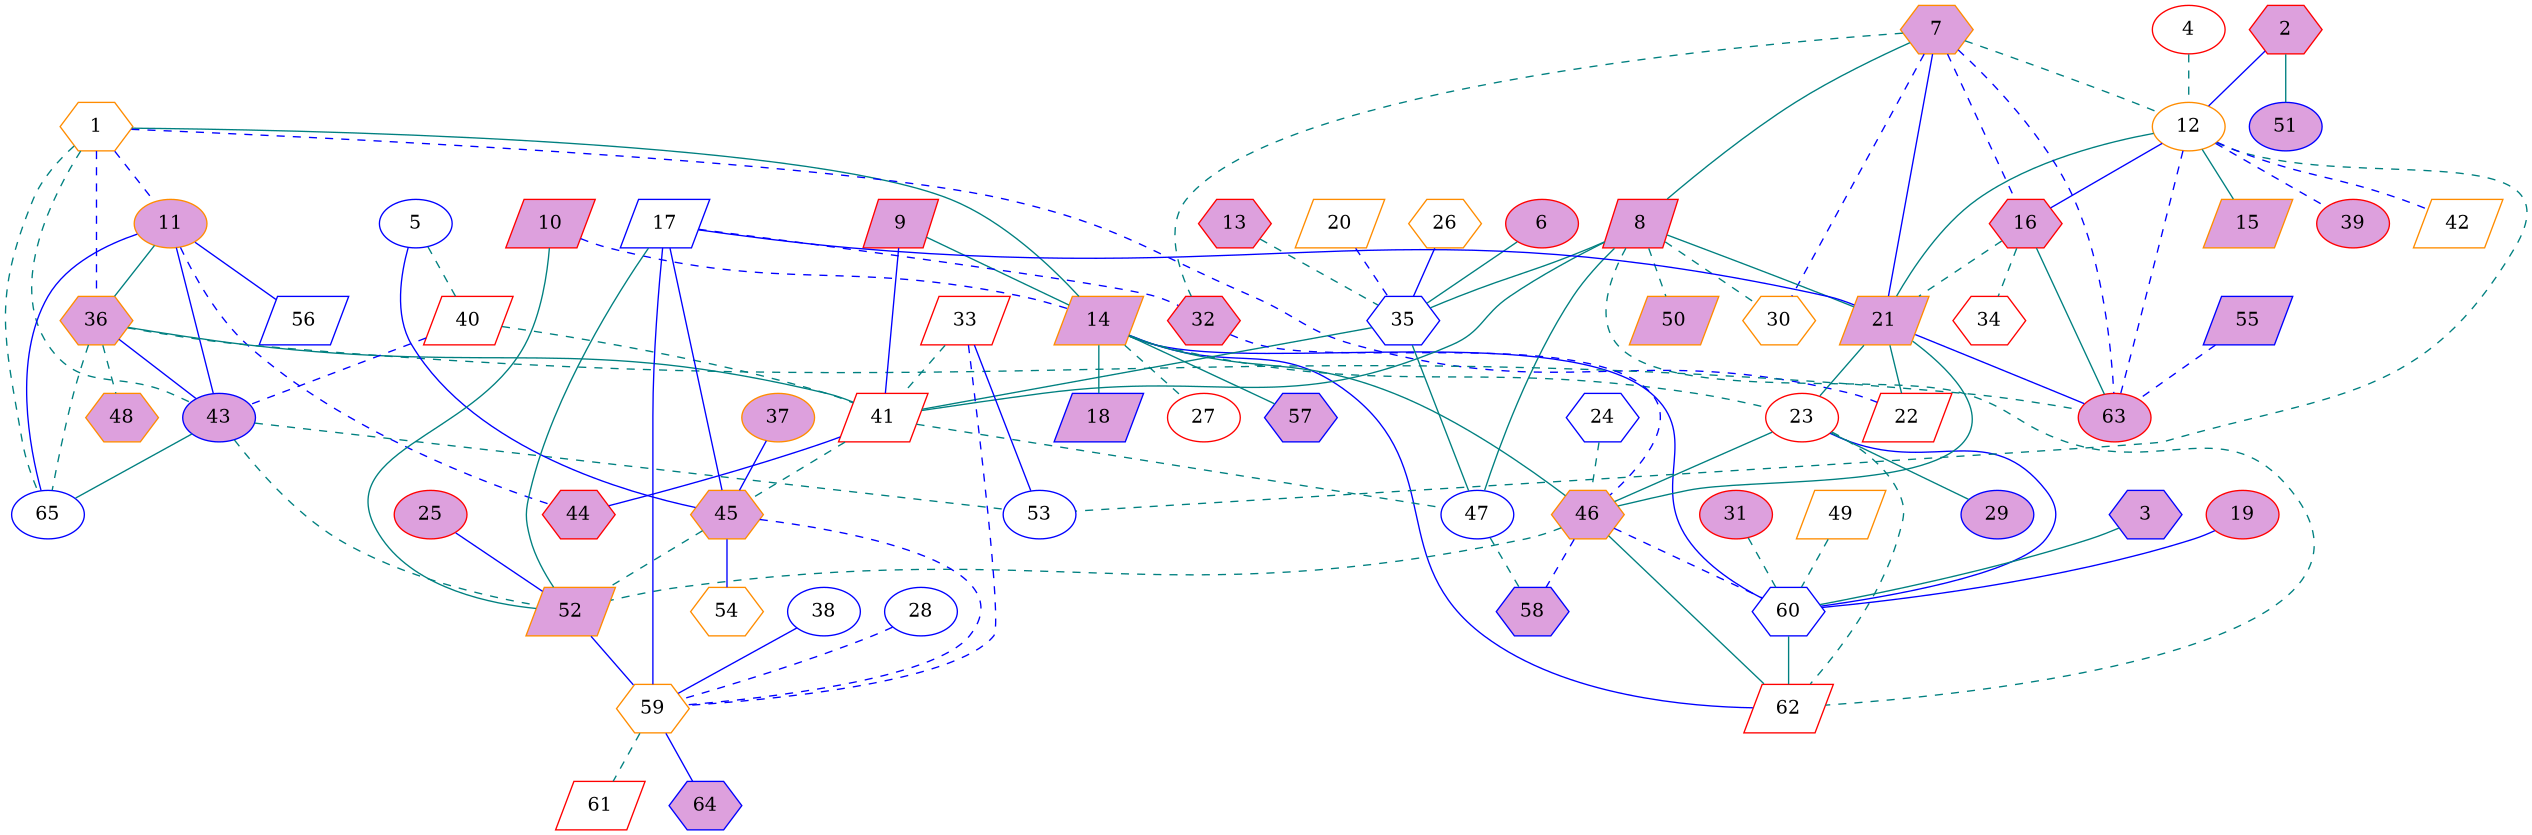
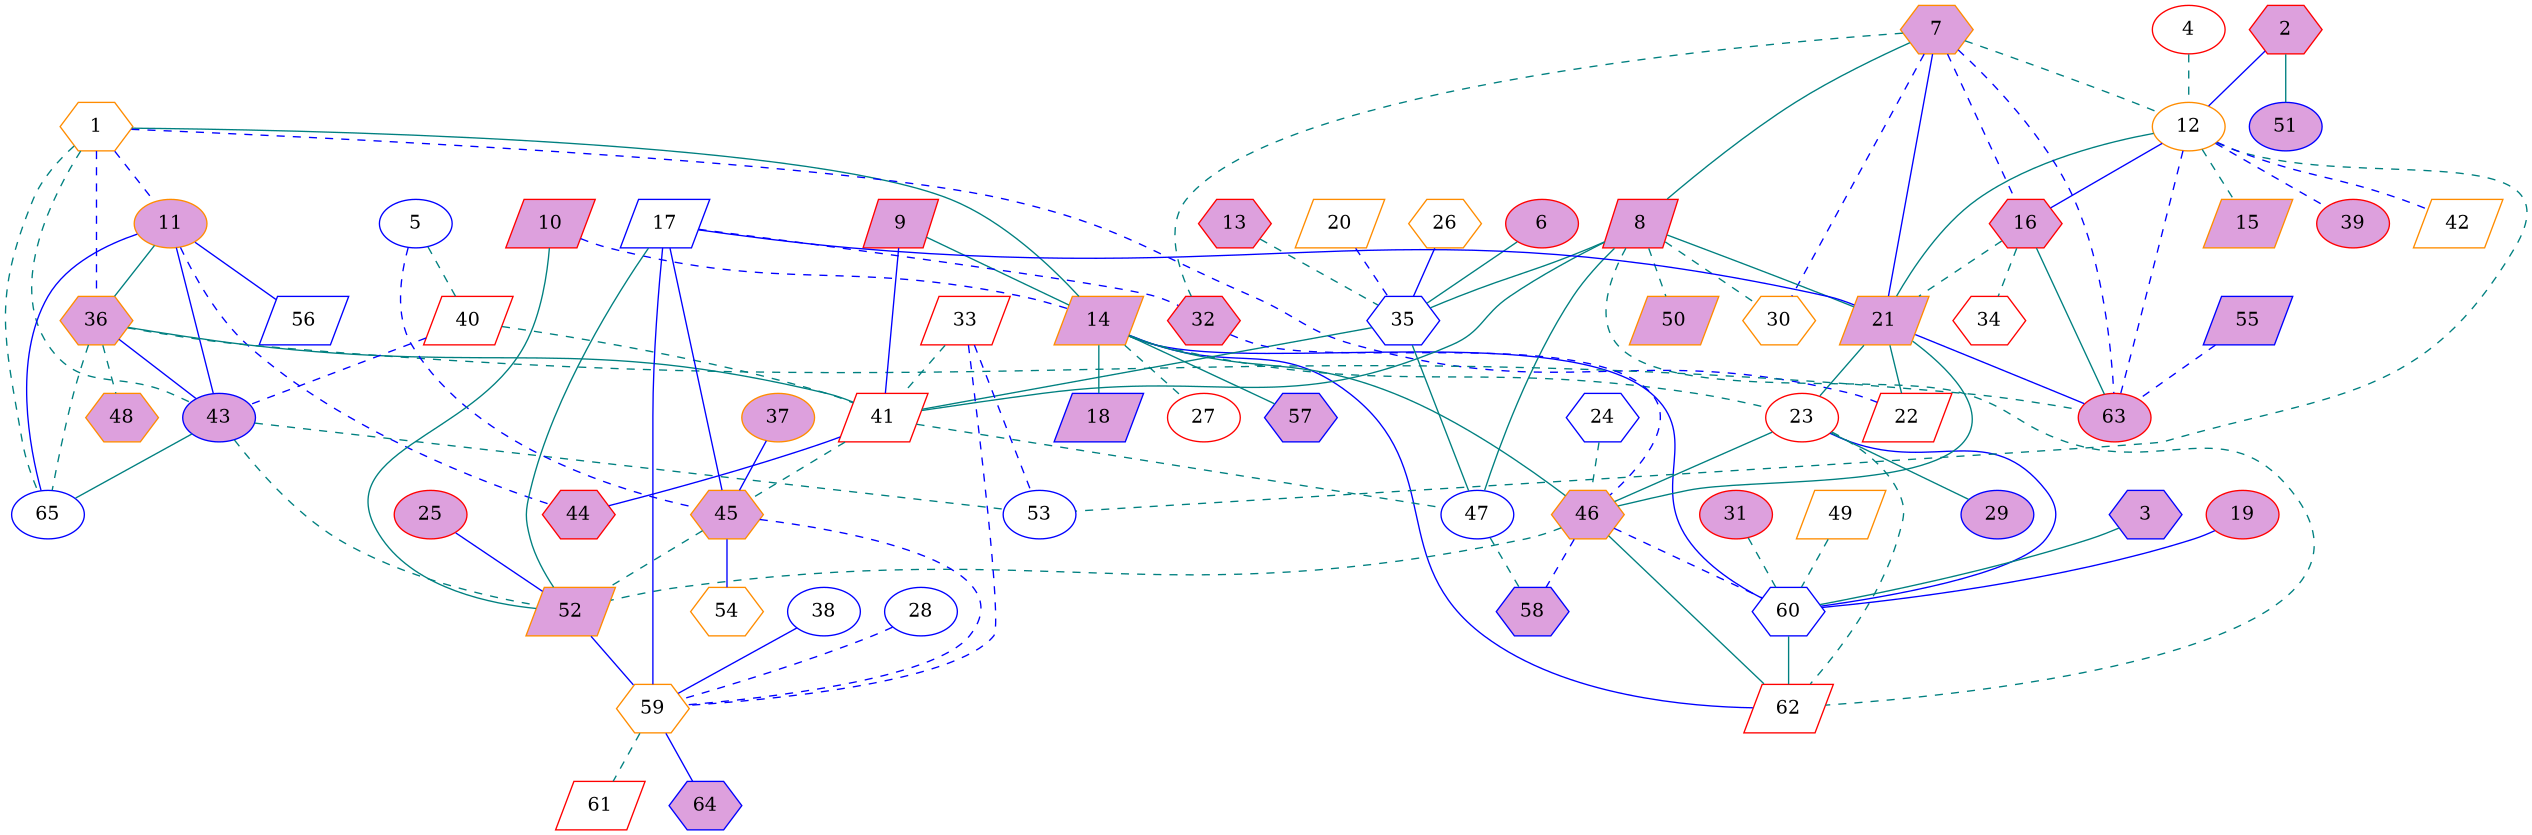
edge "12" -- "15": style solid -> dashed
edge "33" -- "53": style solid -> dashed
edge "5" -- "45": style solid -> dashed
